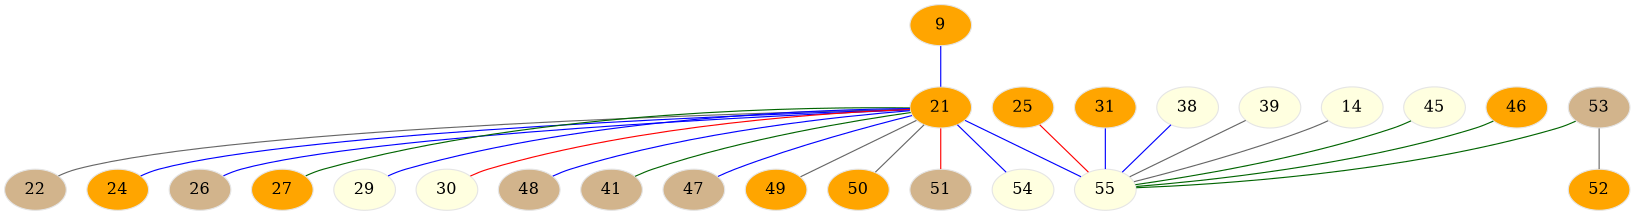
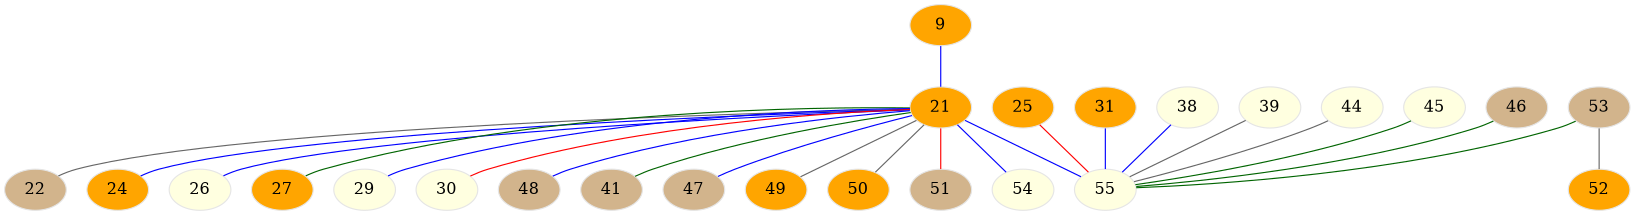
node "14": label "14" -> "44"
node "46": fillcolor orange -> tan
node "26": fillcolor tan -> lightyellow
